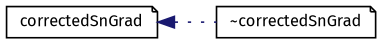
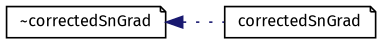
edge "~correctedSnGrad" -> "correctedSnGrad": reversed
